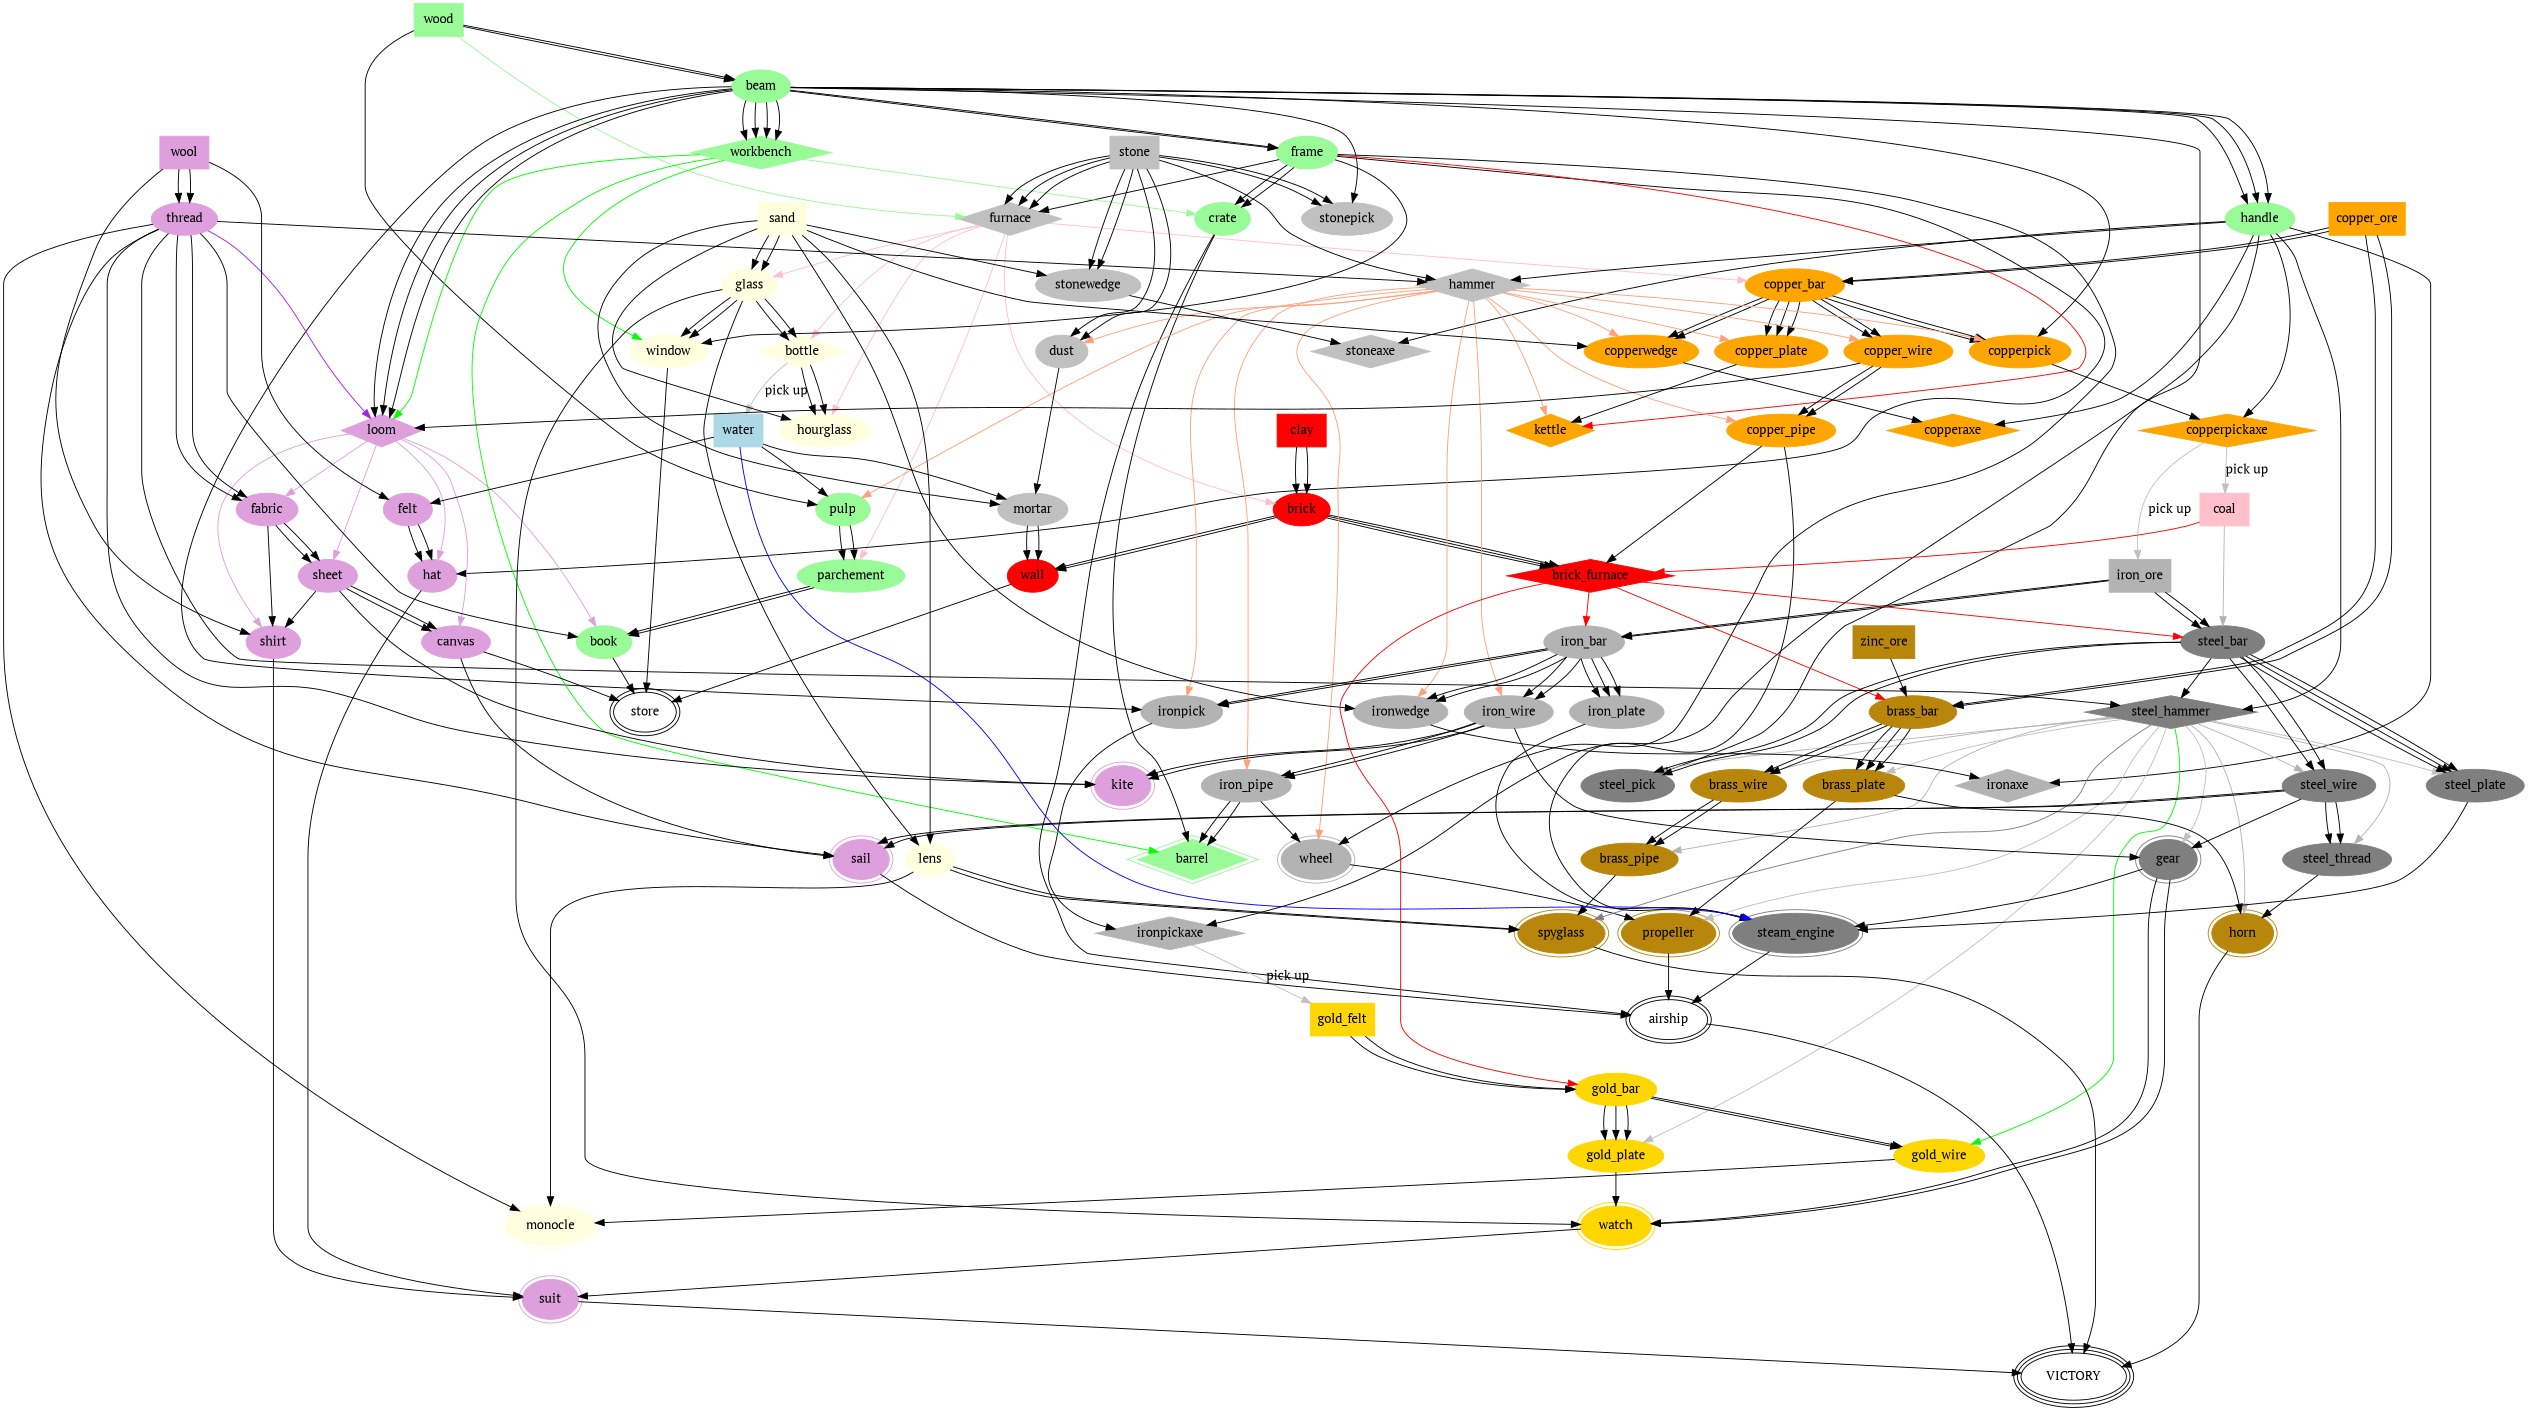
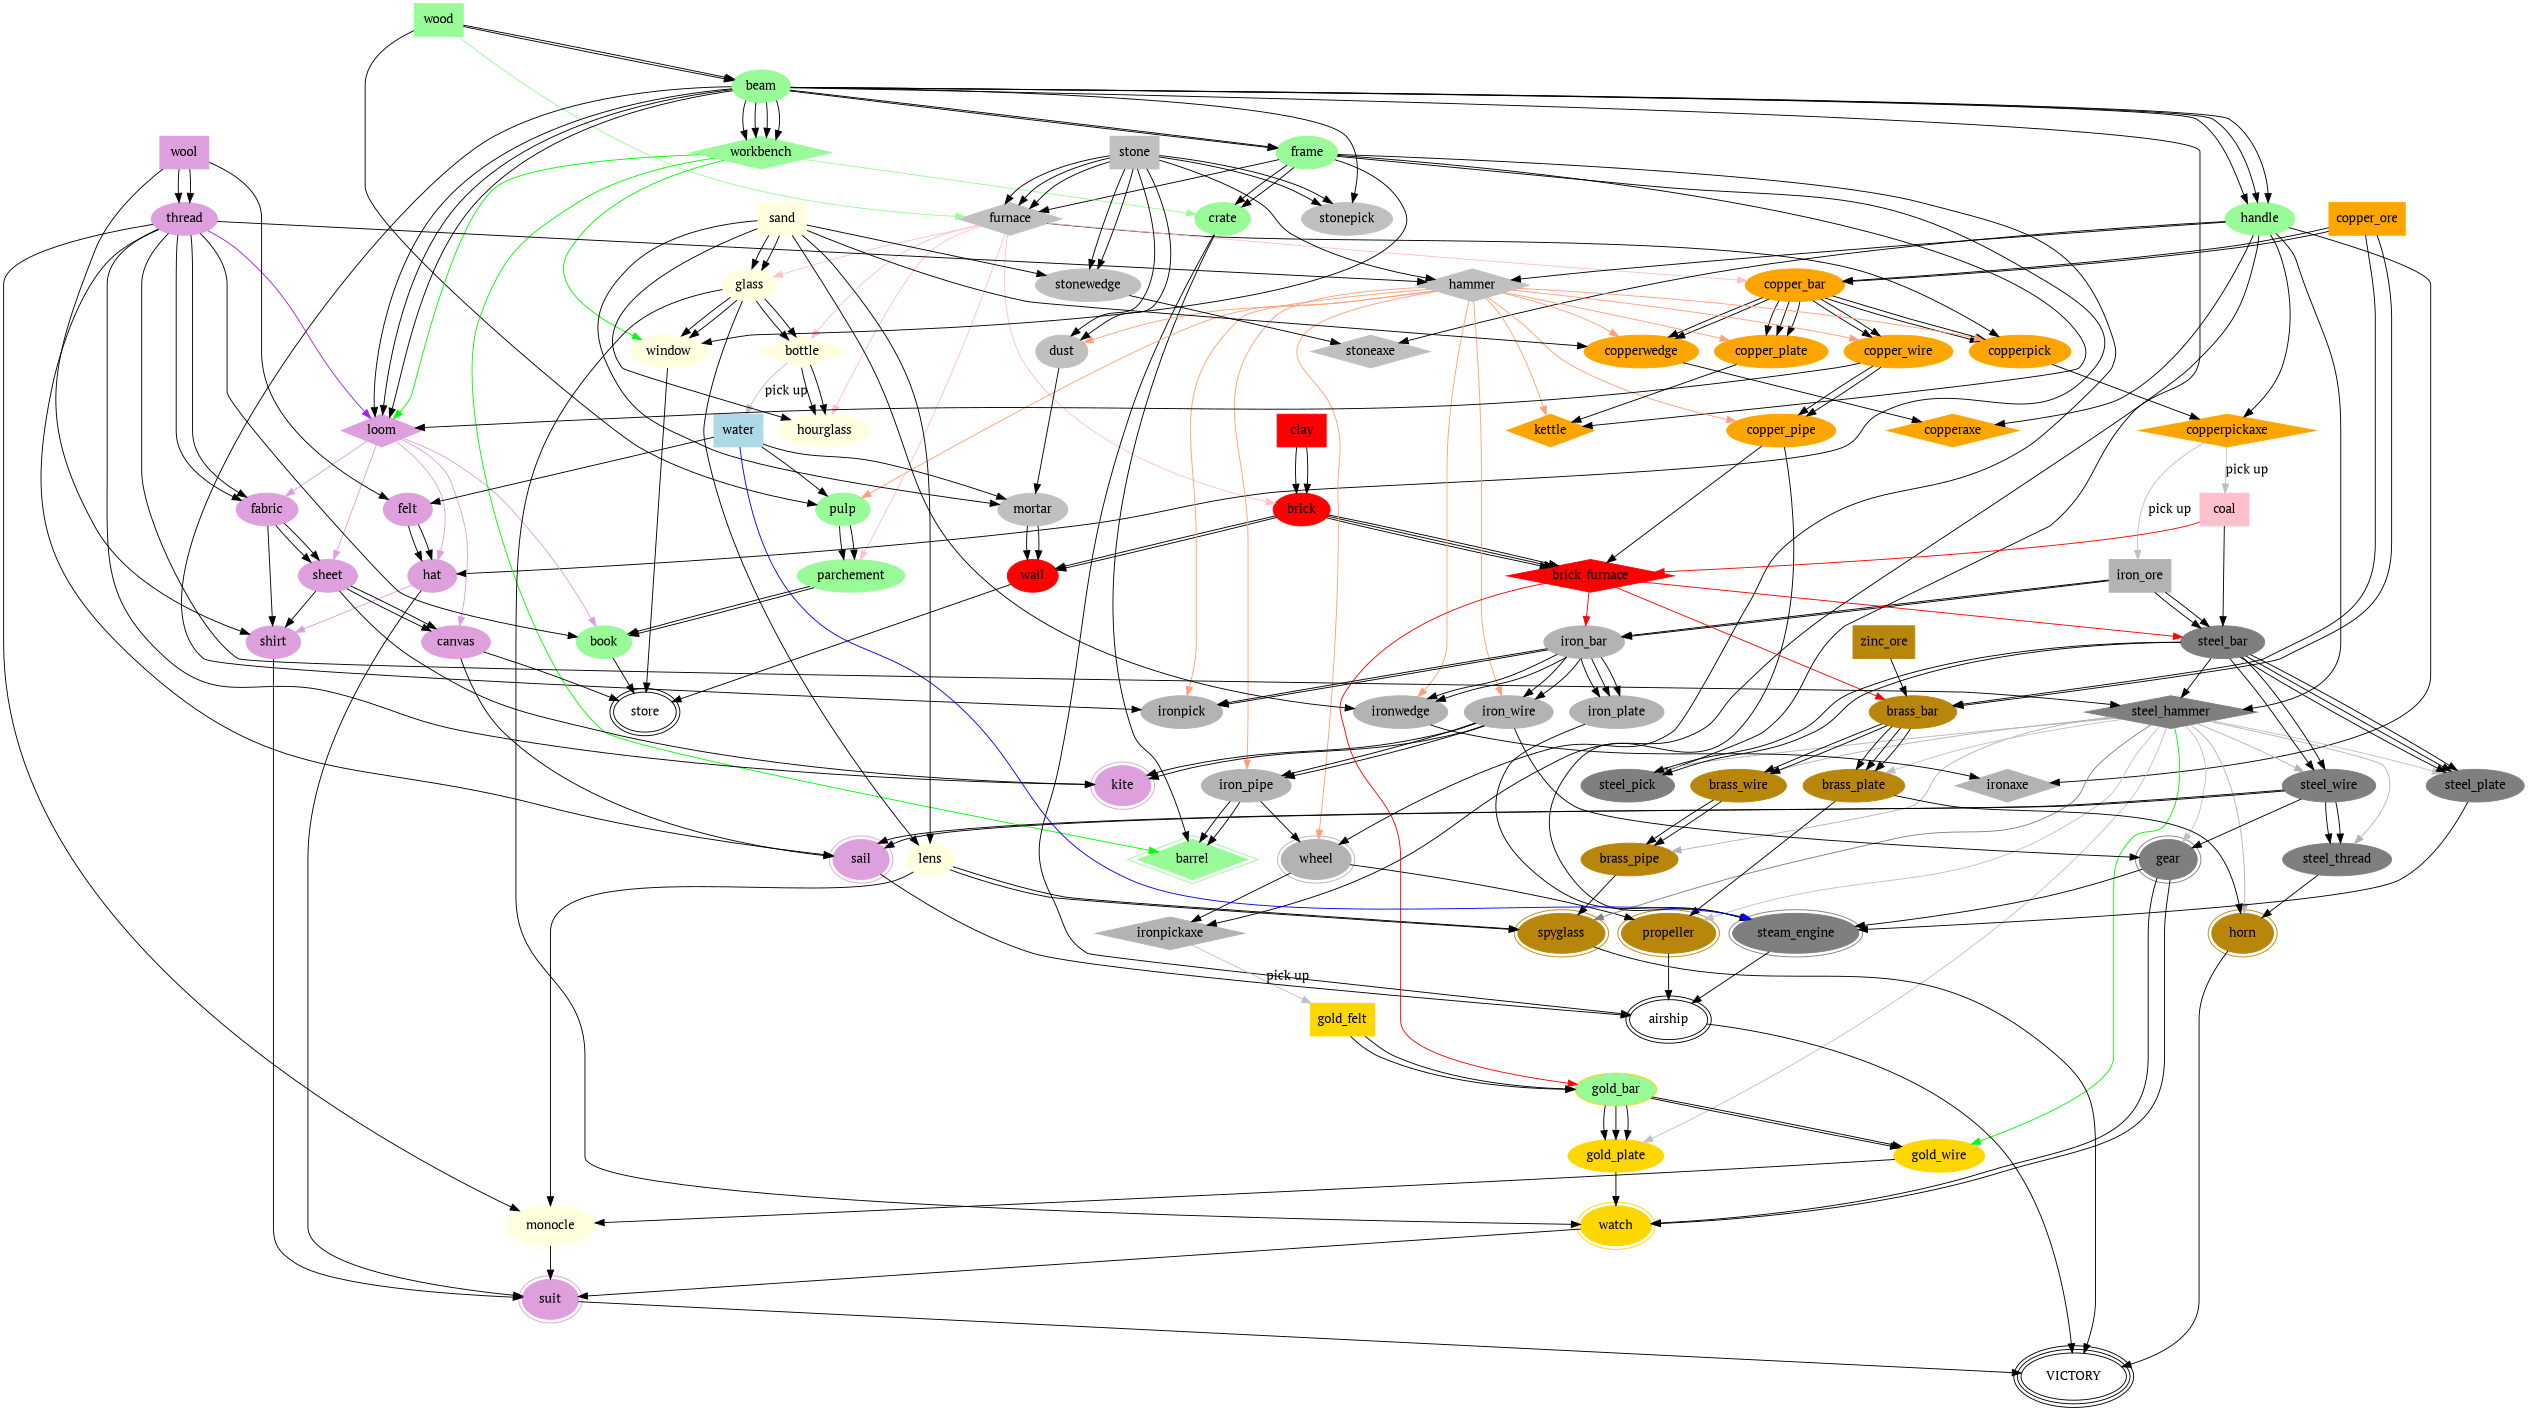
edge "beam" -> "copperpick": now "furnace" -> "copperpick"
edge "frame" -> "kettle": color red -> black
edge "loom" -> "shirt": now "hat" -> "shirt"
edge "coal" -> "steel_bar": color gray70 -> black
edge "ironpick" -> "ironpickaxe": now "wheel" -> "ironpickaxe"
node "gold_bar": fillcolor gold -> palegreen
edge "monocle" -> "suit": added
